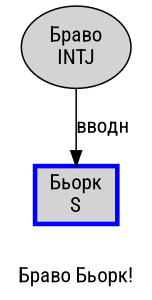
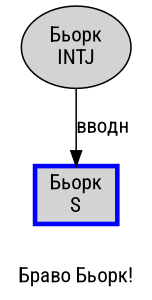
node "Браво INTJ": label "Браво INTJ" -> "Бьорк INTJ"
